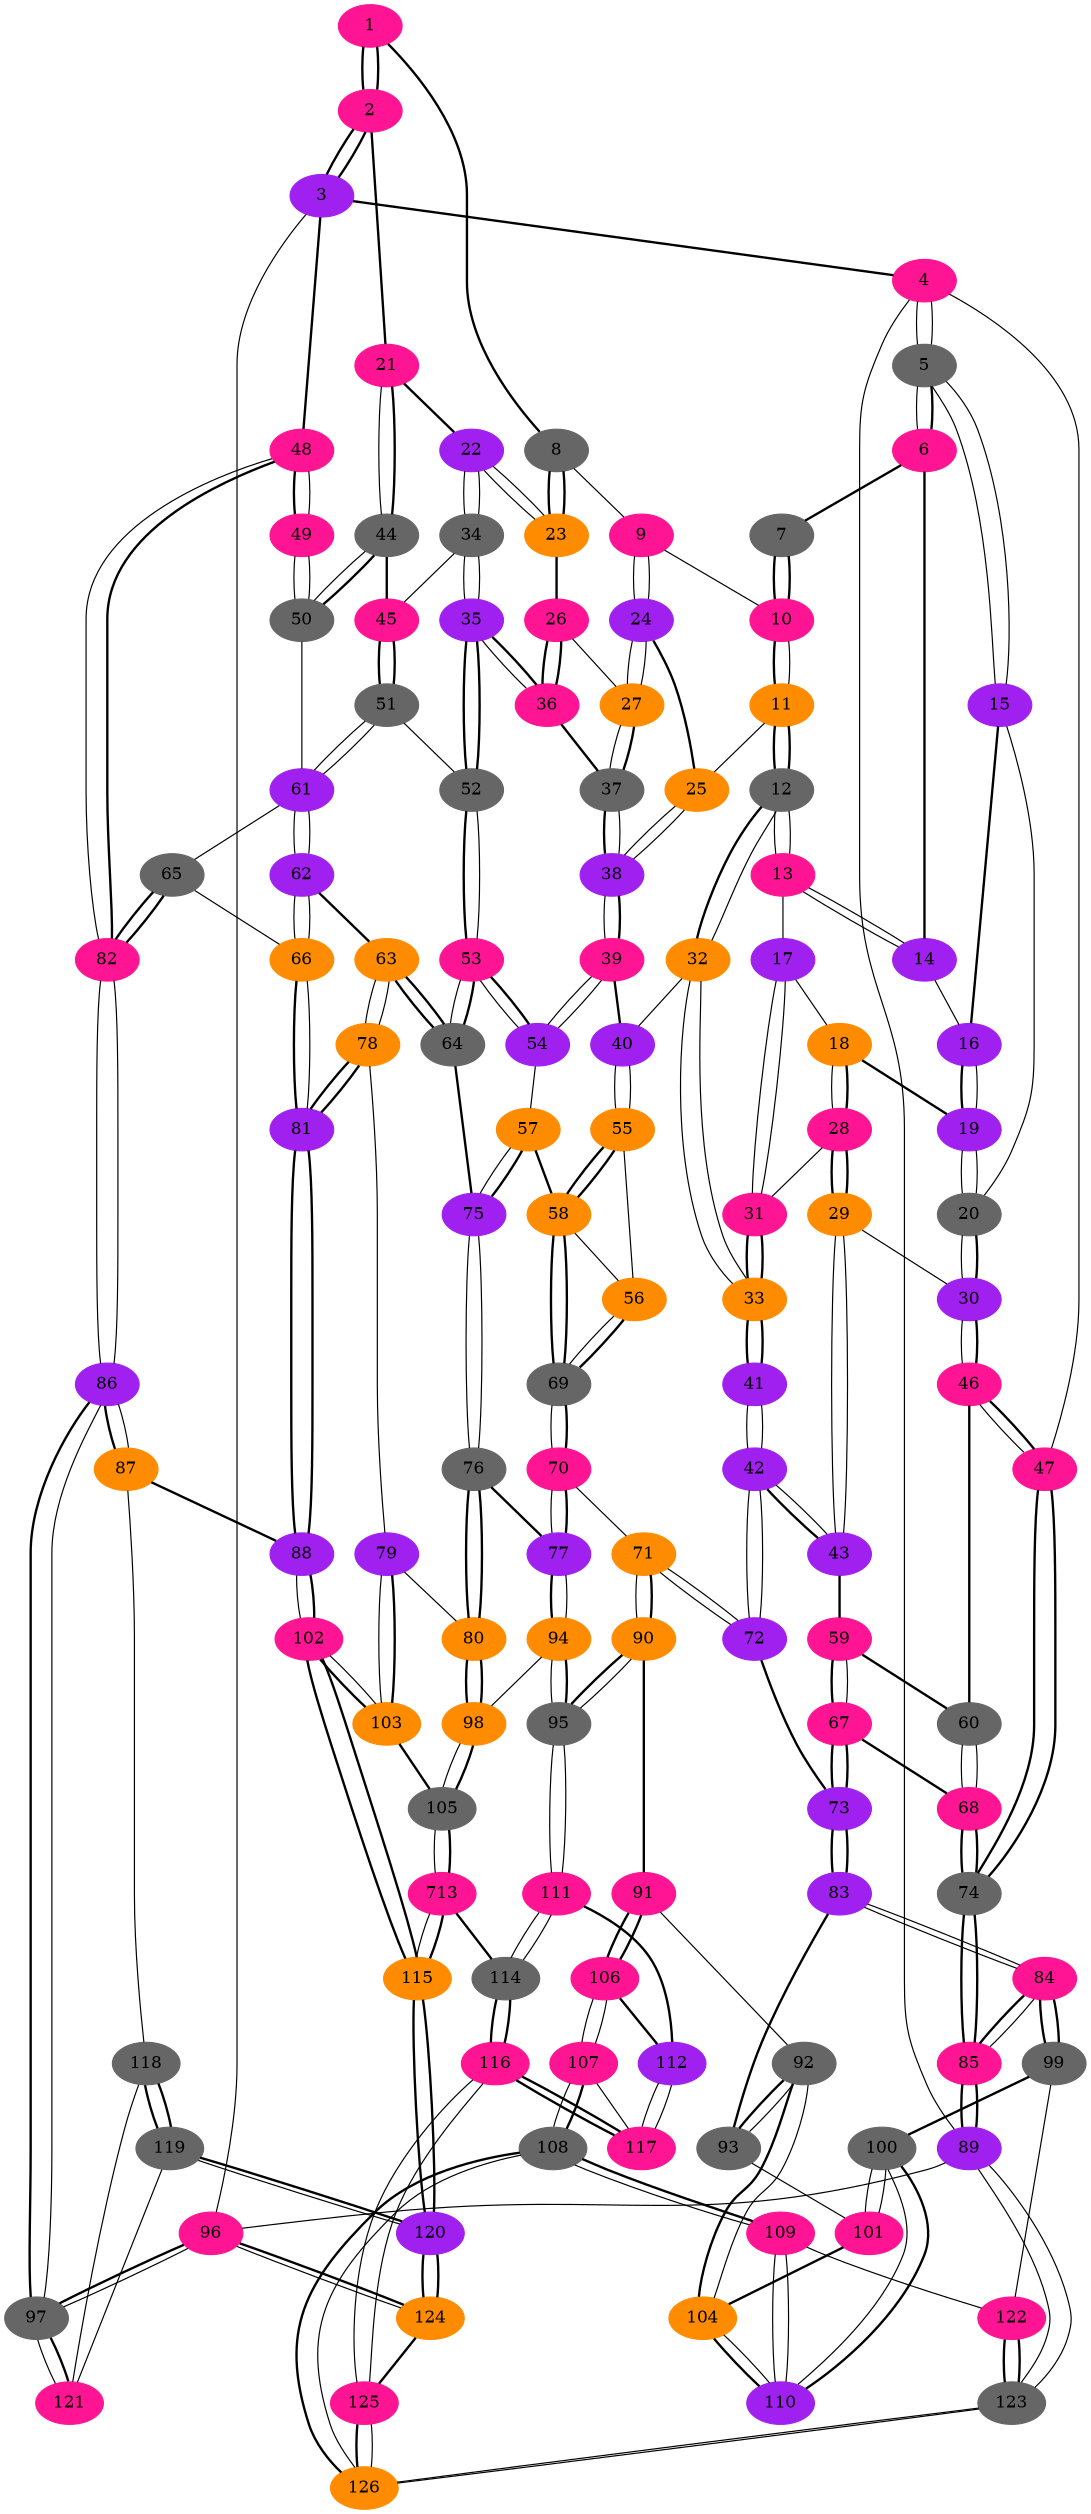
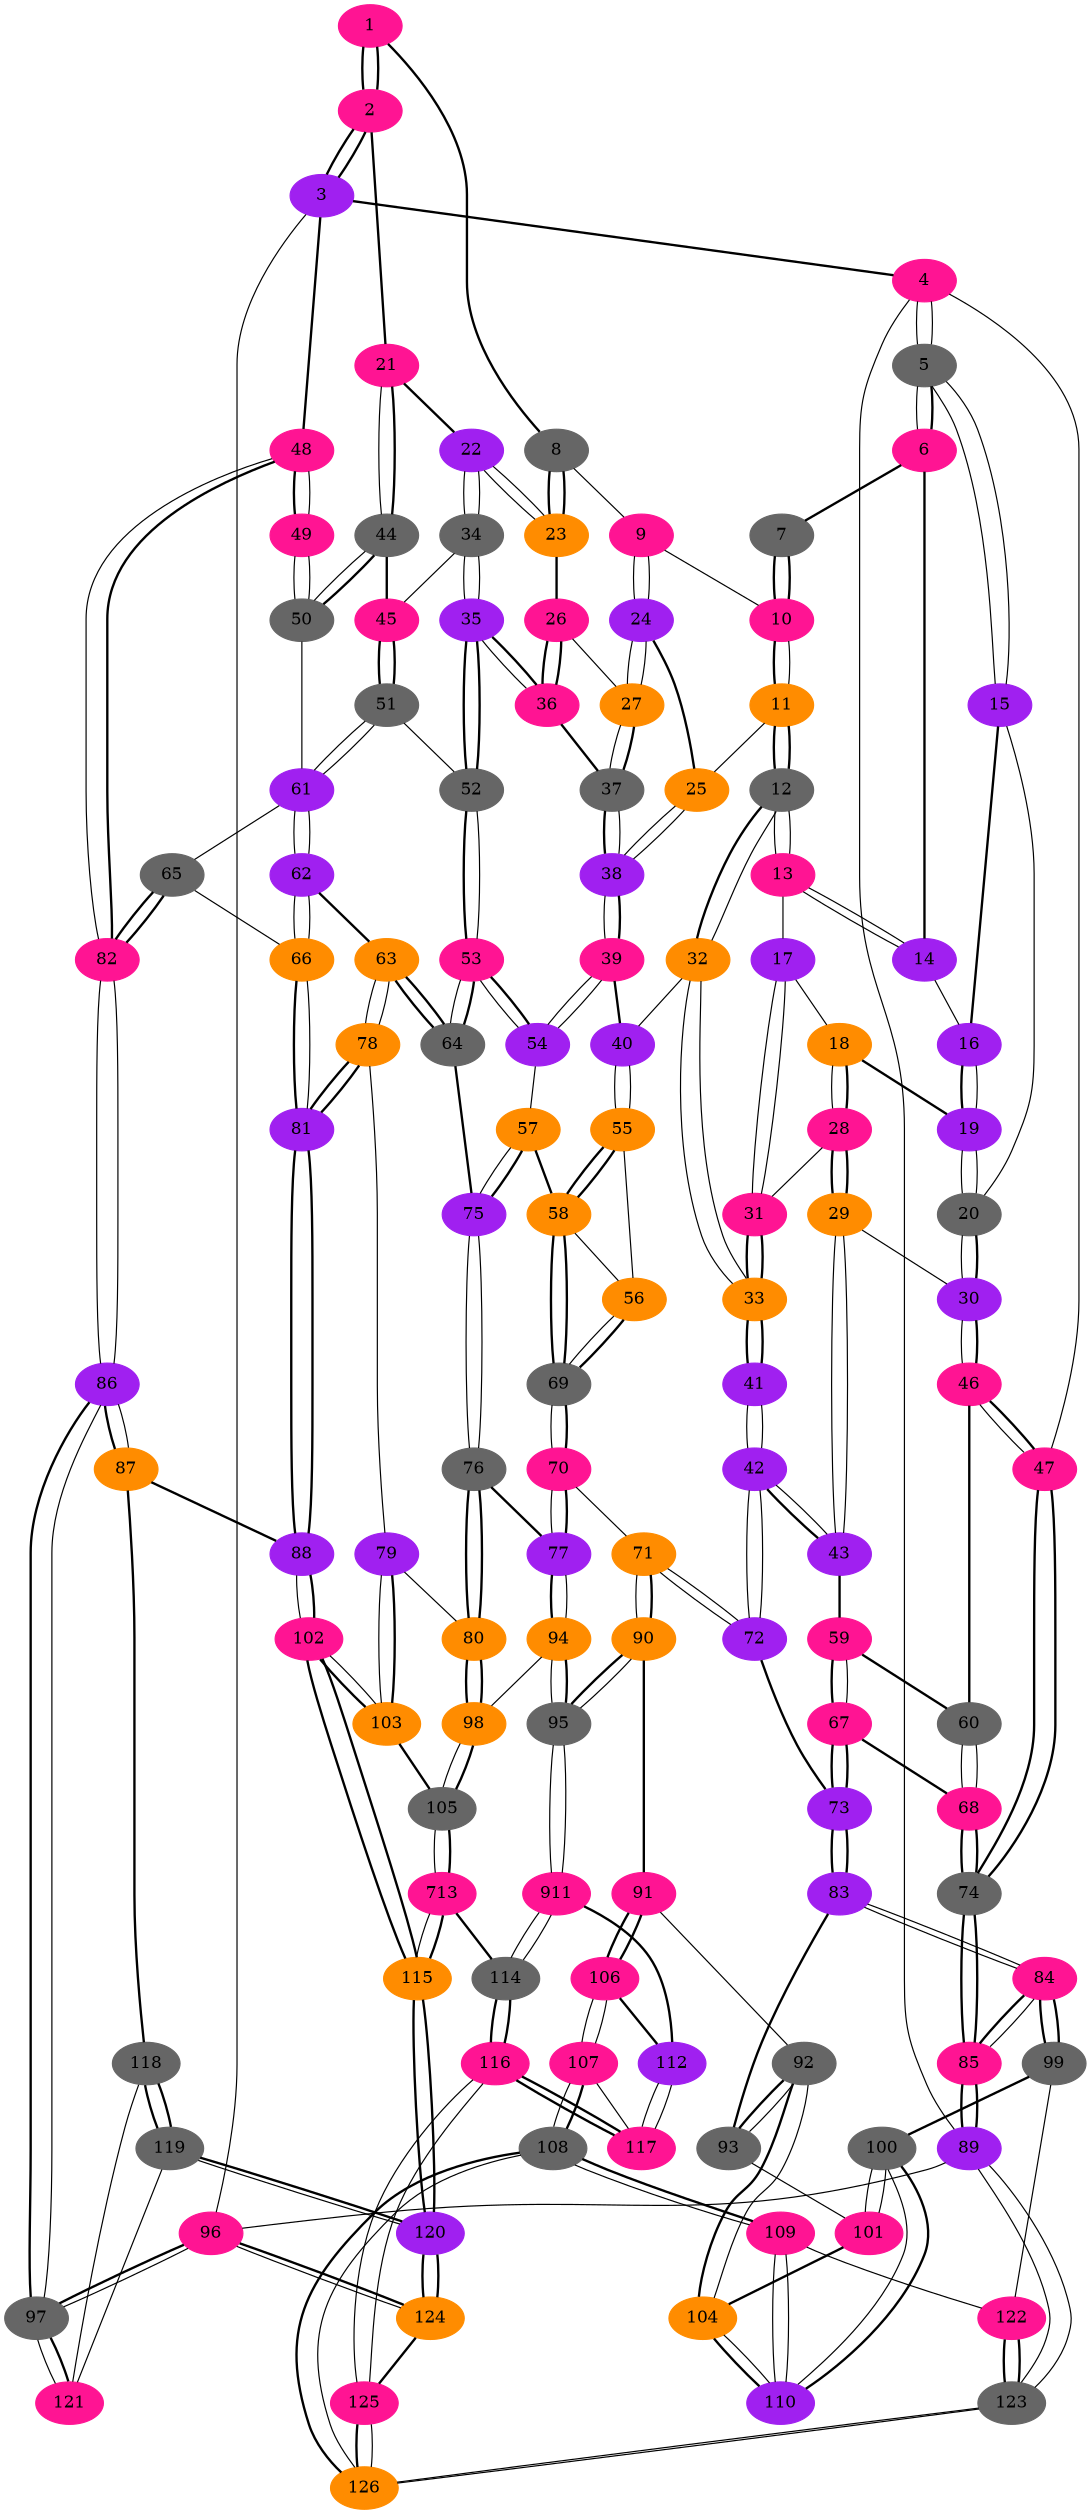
edge "87" -- "118": style solid -> bold
node "111": label "111" -> "911"
